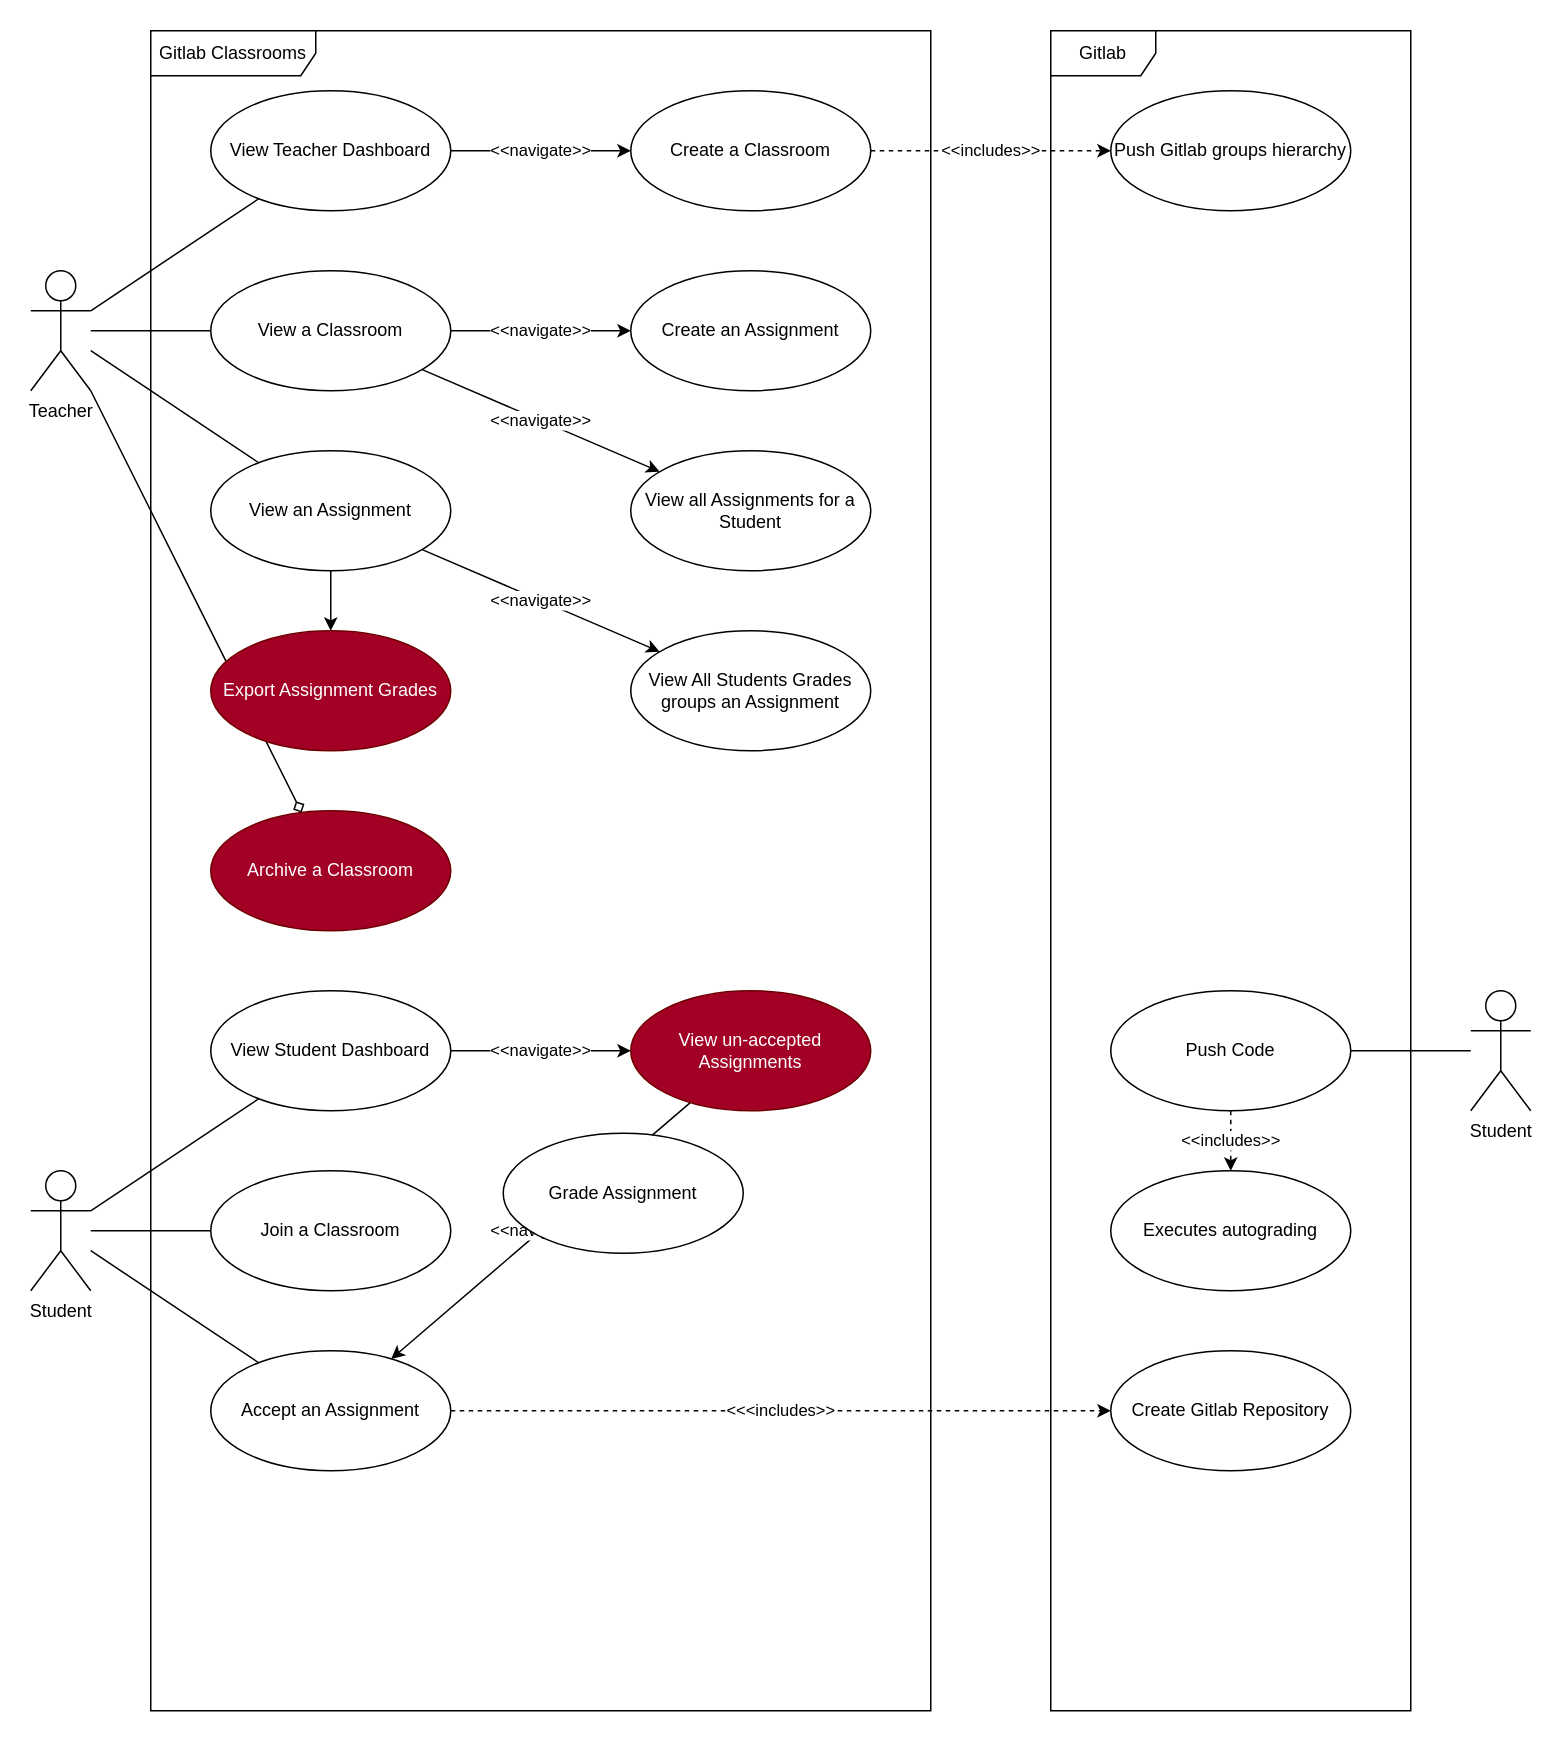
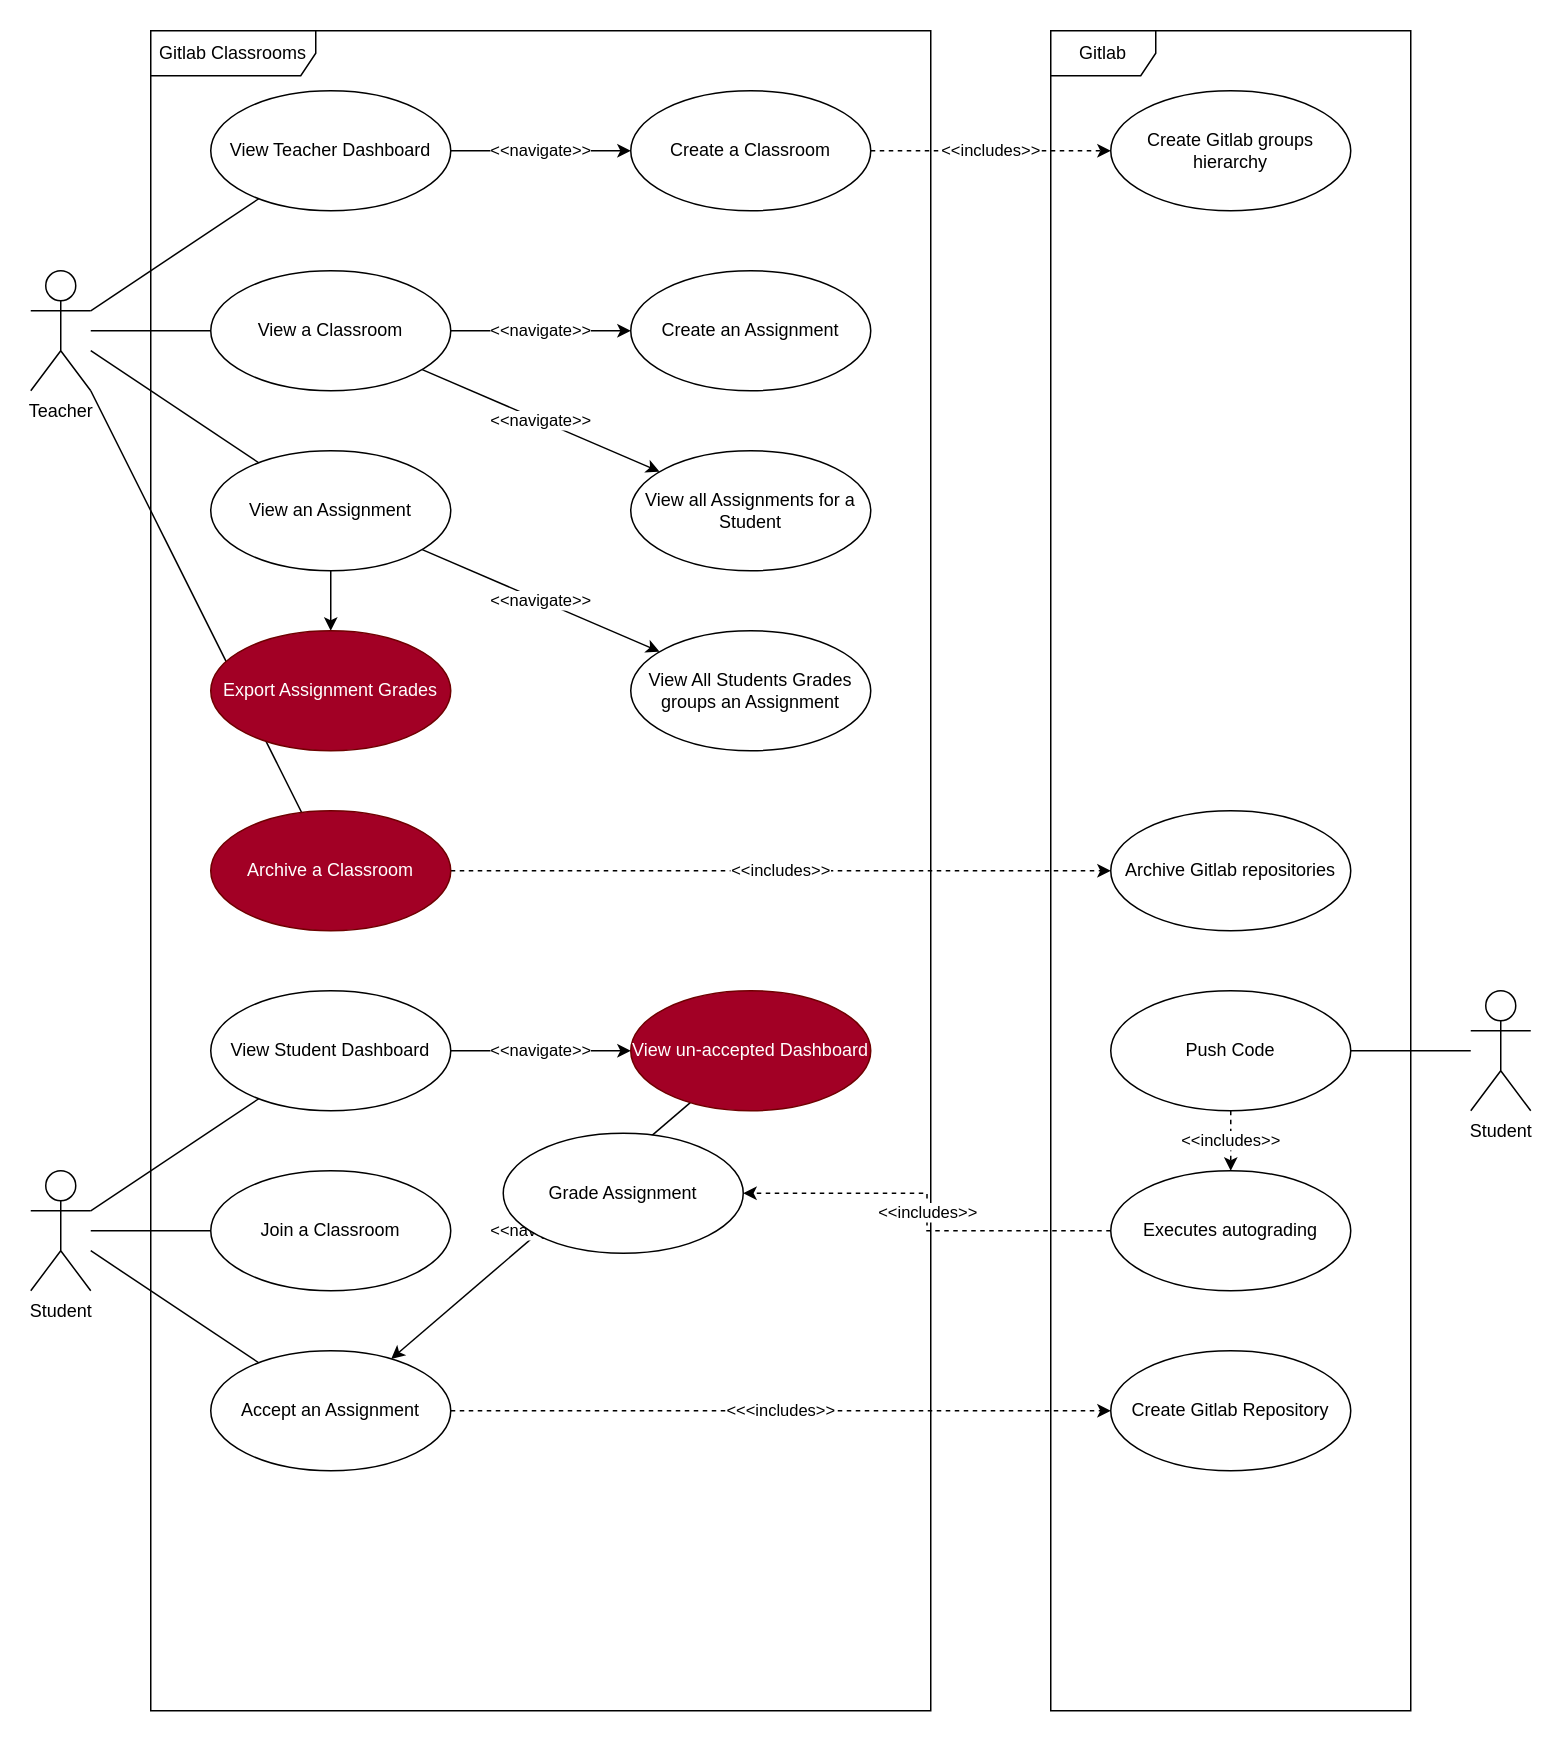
node "Push Gitlab groups hierarchy": label "Push Gitlab groups hierarchy" -> "Create Gitlab groups hierarchy"
edge "Teacher" -> "Archive a Classroom": arrowhead diamond -> none
edge "Archive a Classroom" -> "Archive Gitlab repositories": added, label "<<includes>>"
node "Archive Gitlab repositories": added
node "View un-accepted Assignments": label "View un-accepted Assignments" -> "View un-accepted Dashboard"
edge "Executes autograding" -> "Grade Assignment": added, label "<<includes>>"
